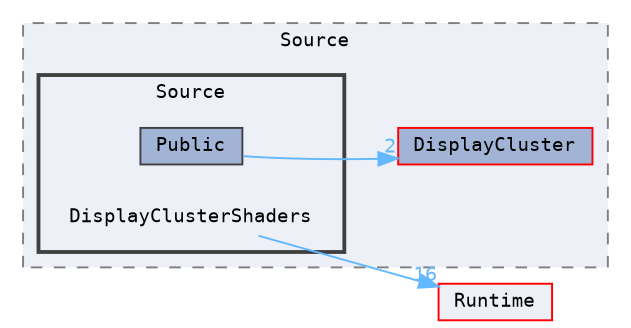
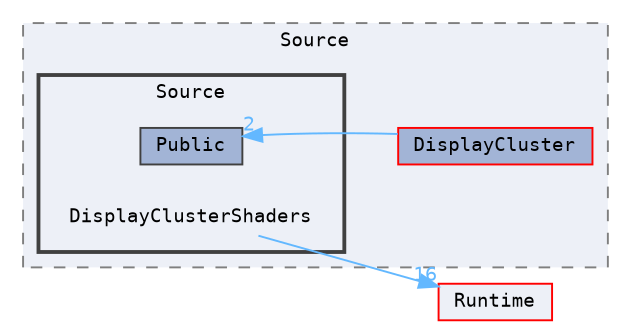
edge "Public" -> "DisplayCluster": reversed
